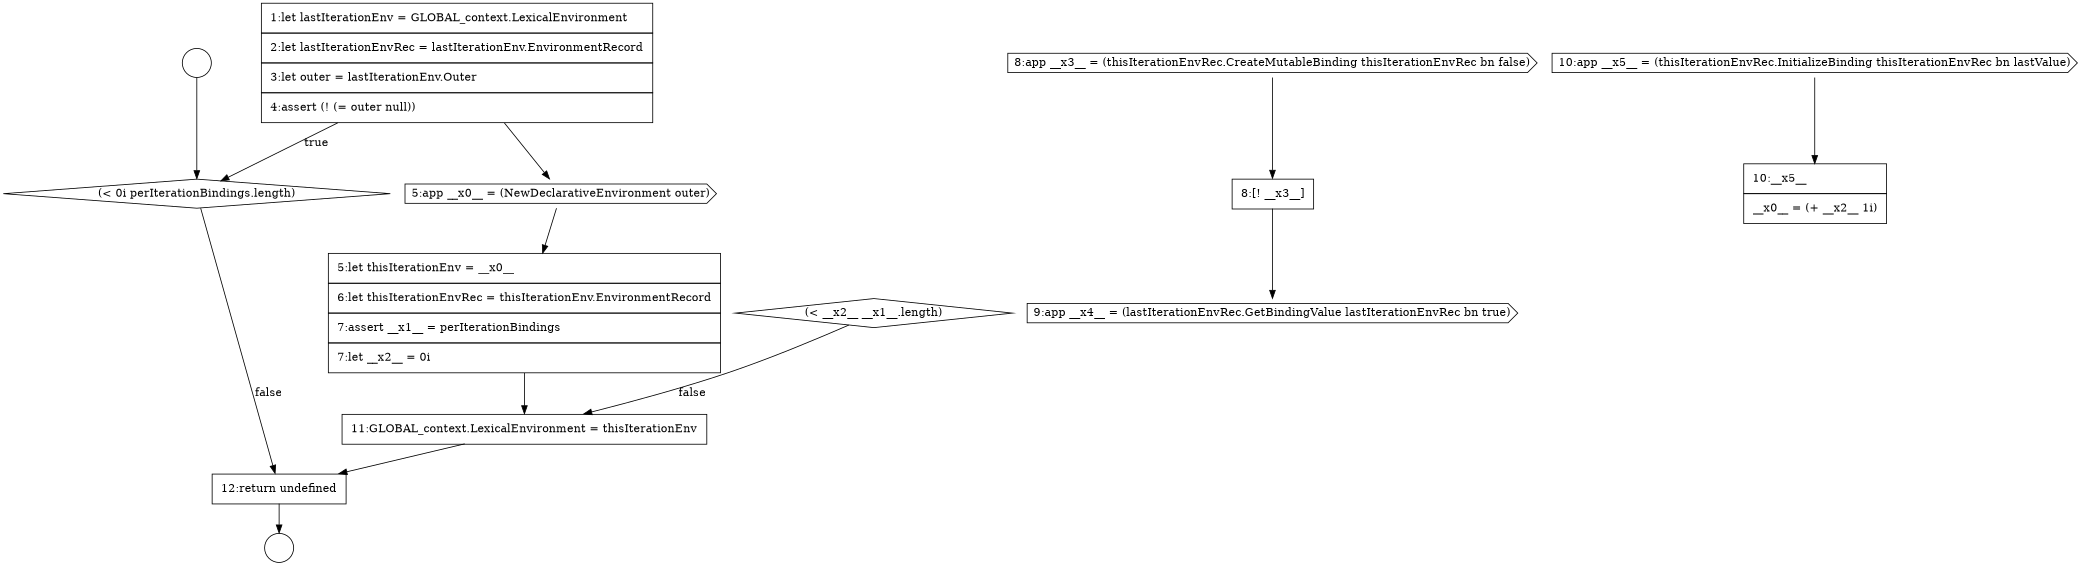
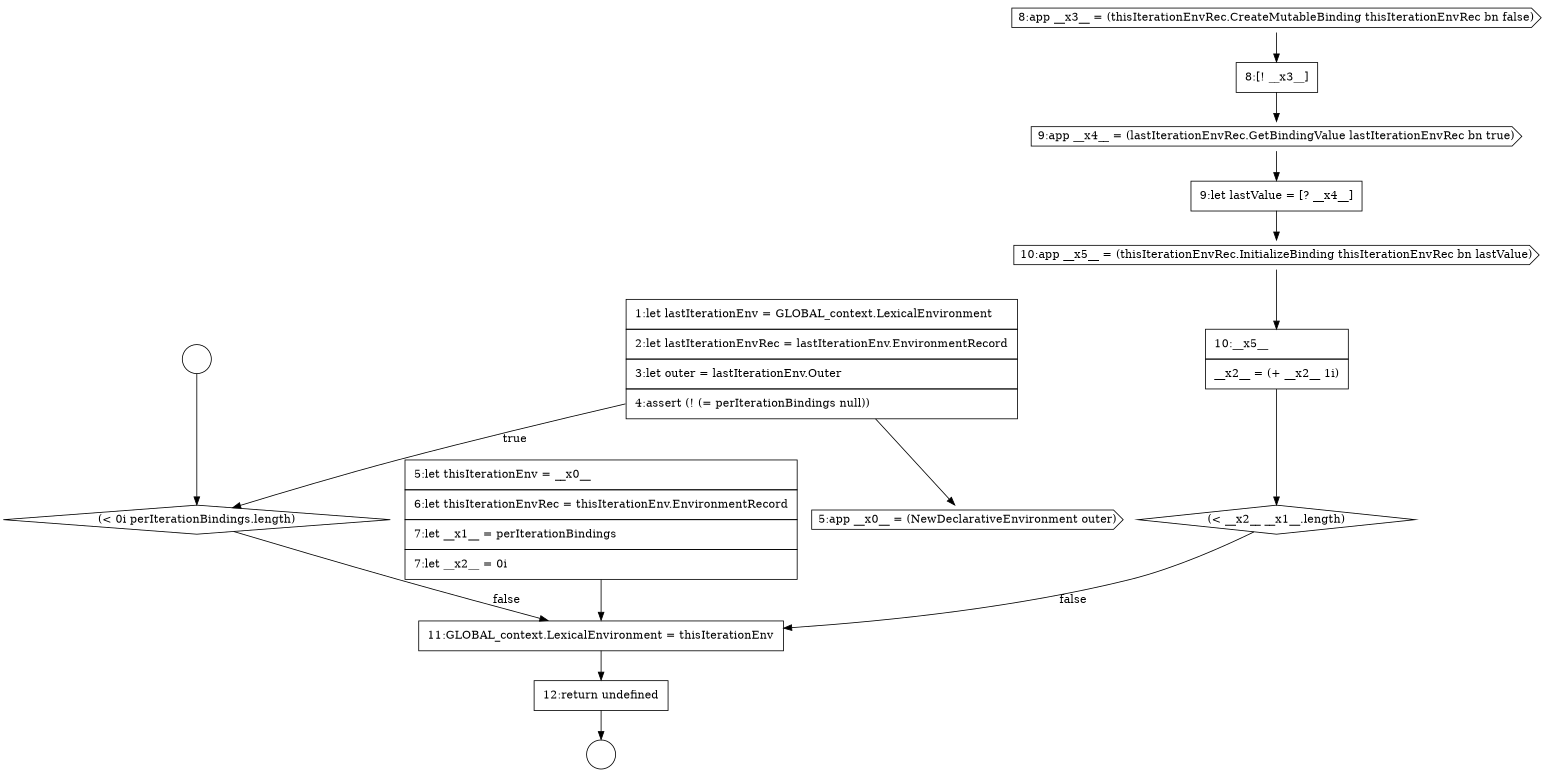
node "1:let lastIterationEnv = GLOBAL_context.LexicalEnvironment": text "4:assert (! (= outer null))" -> "4:assert (! (= perIterationBindings null))"
node "9:let lastValue = [? __x4__]": added
node "10:__x5__": text "__x0__ = (+ __x2__ 1i)" -> "__x2__ = (+ __x2__ 1i)"
edge "5:app __x0__ = (NewDeclarativeEnvironment outer)" -> "5:let thisIterationEnv = __x0__": removed
node "5:let thisIterationEnv = __x0__": text "7:assert __x1__ = perIterationBindings" -> "7:let __x1__ = perIterationBindings"
edge "(< 0i perIterationBindings.length)" -> "12:return undefined": now "(< 0i perIterationBindings.length)" -> "11:GLOBAL_context.LexicalEnvironment = thisIterationEnv"
edge "10:__x5__" -> "(< __x2__ __x1__.length)": added
